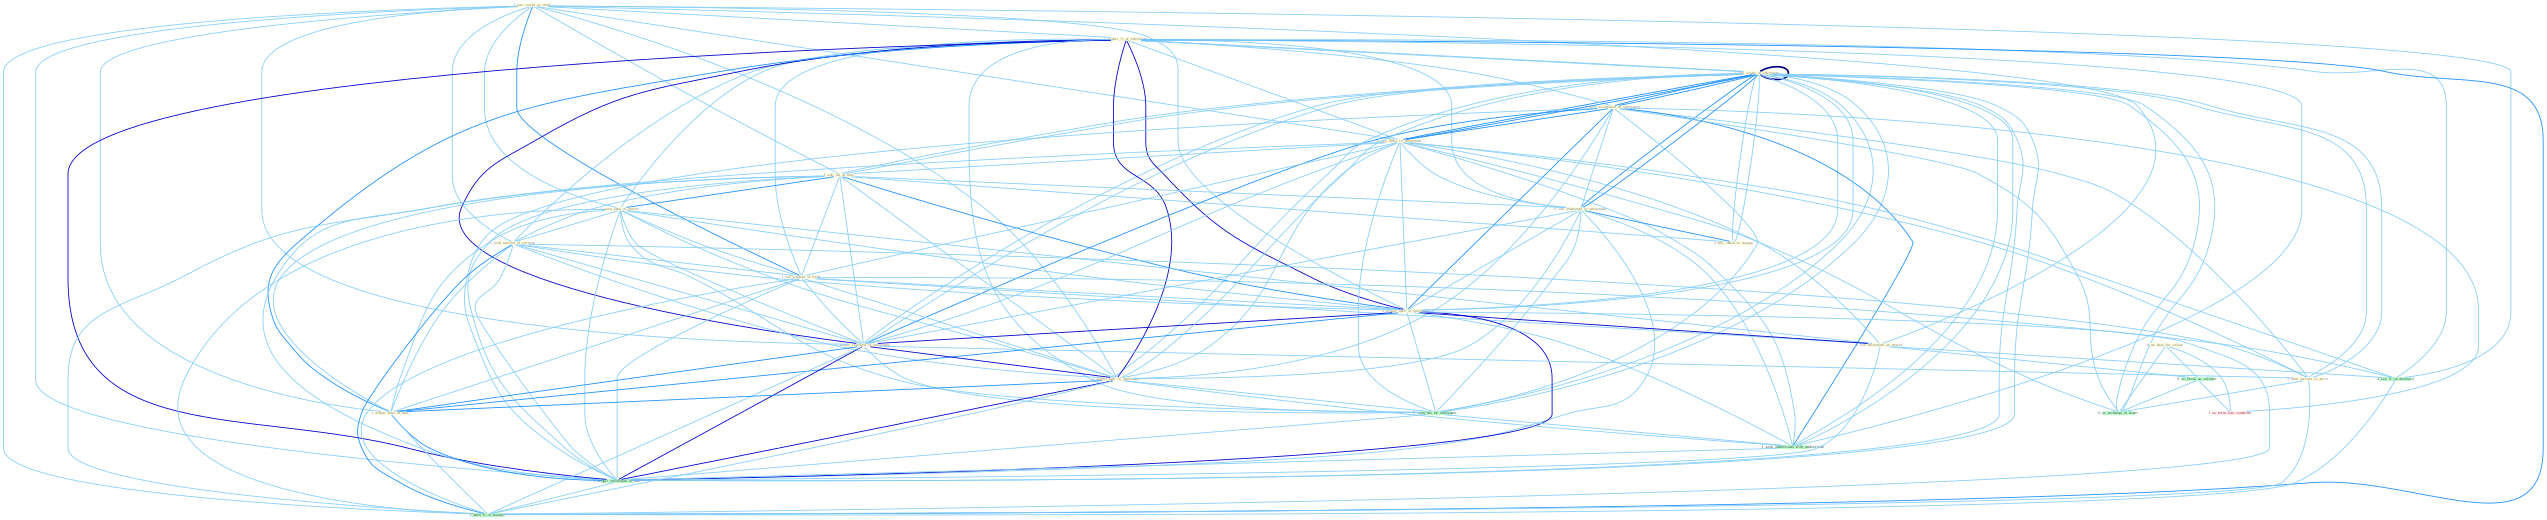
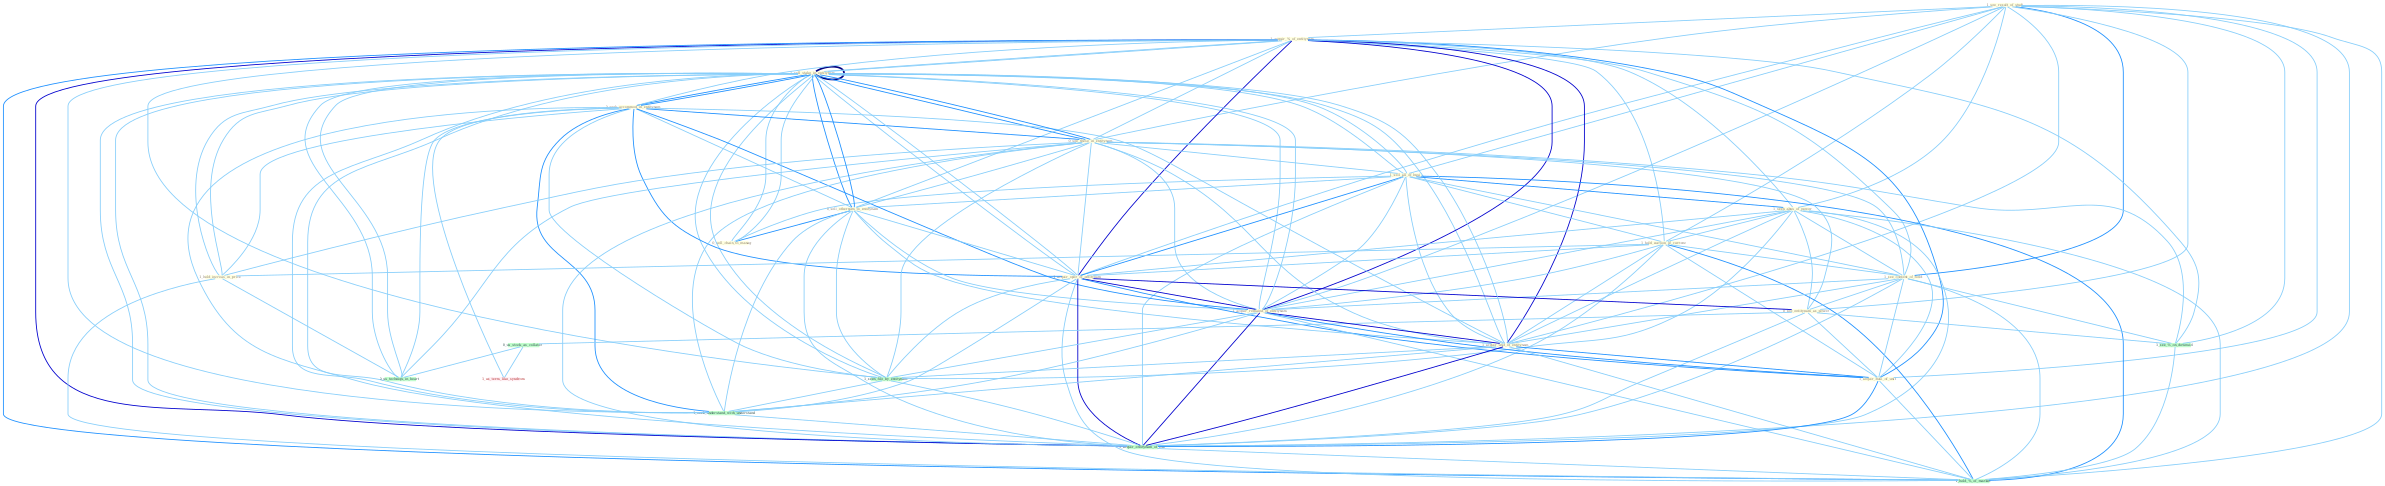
edge "1_sell_all_of_busi" -- "1_acquir_busi_of_unit": now "0_see_entitynam_as_power" -- "1_acquir_busi_of_unit"
edge "1_sell_all_of_busi" -- "1_hold_%_of_market": color #87cefa -> #1e90ff
edge "1_see_content_of_field" -- "1_acquir_oper_of_entitynam": removed
node "0_us_data_for_calcul": removed
edge "1_acquir_remaind_of_entitynam" -- "1_hold_increas_in_price": now "1_acquir_remaind_of_entitynam" -- "1_seek_understand_with_understand"
node "4_see_%_on_downsid": label "4_see_%_on_downsid" -> "1_see_%_on_downsid"
